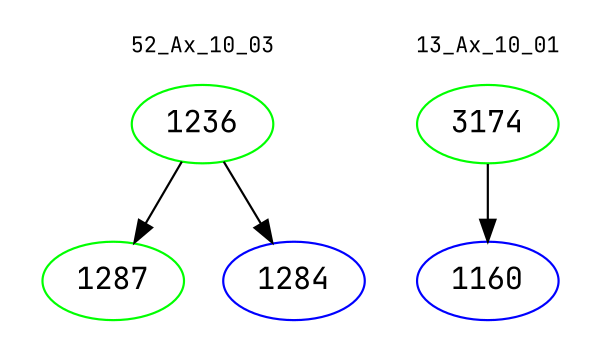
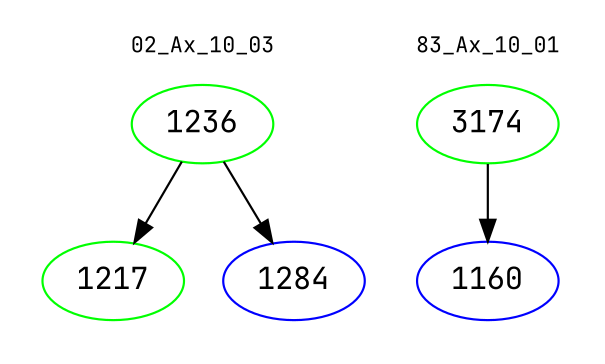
cluster "52_Ax_10_03": label "52_Ax_10_03" -> "02_Ax_10_03"
cluster "13_Ax_10_01": label "13_Ax_10_01" -> "83_Ax_10_01"
node "1287": label "1287" -> "1217"
